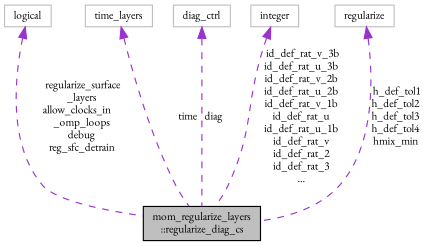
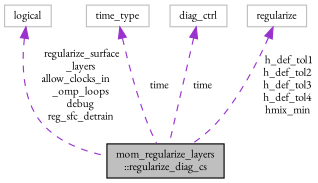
node "time_layers": label "time_layers" -> "time_type"
node "integer": removed
edge "mom_regularize_layers ::regularize_diag_cs" -> "diag_ctrl": label " diag" -> " time"
